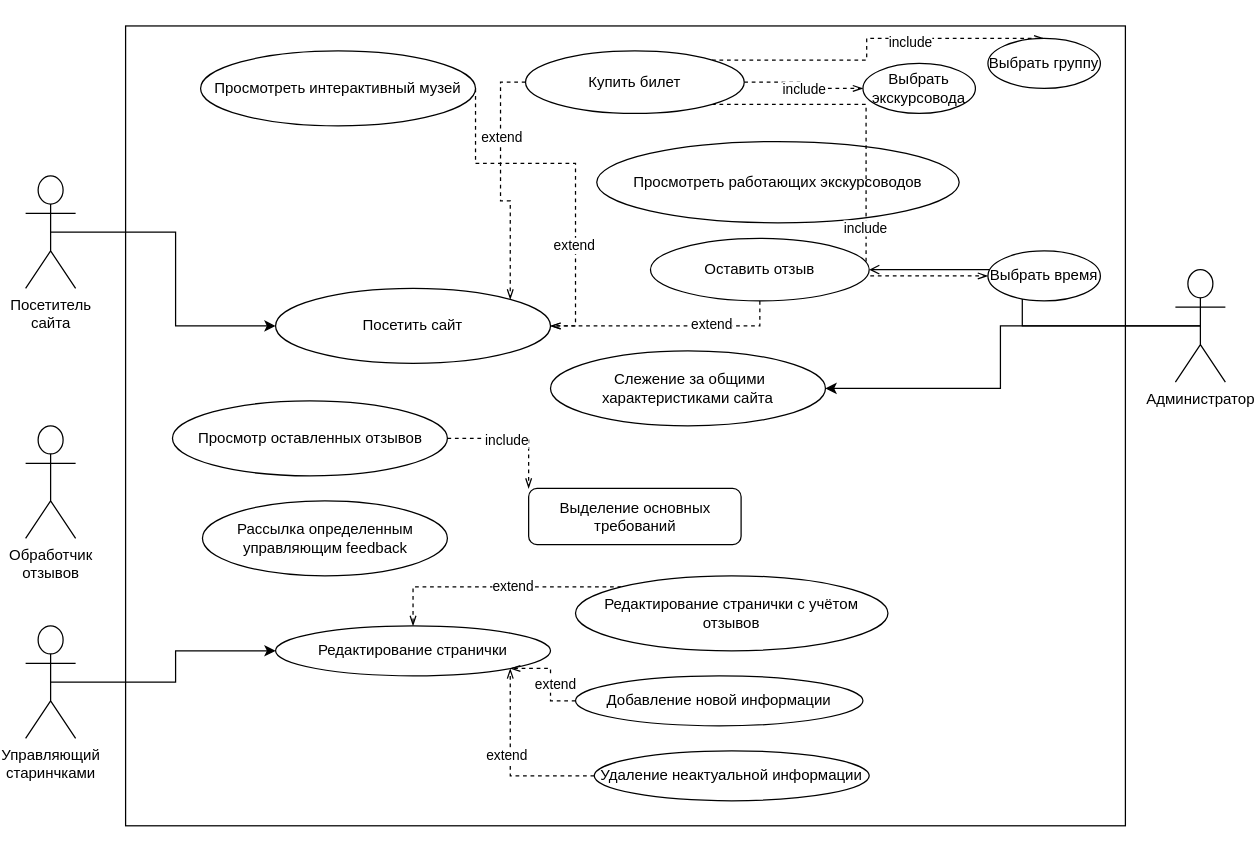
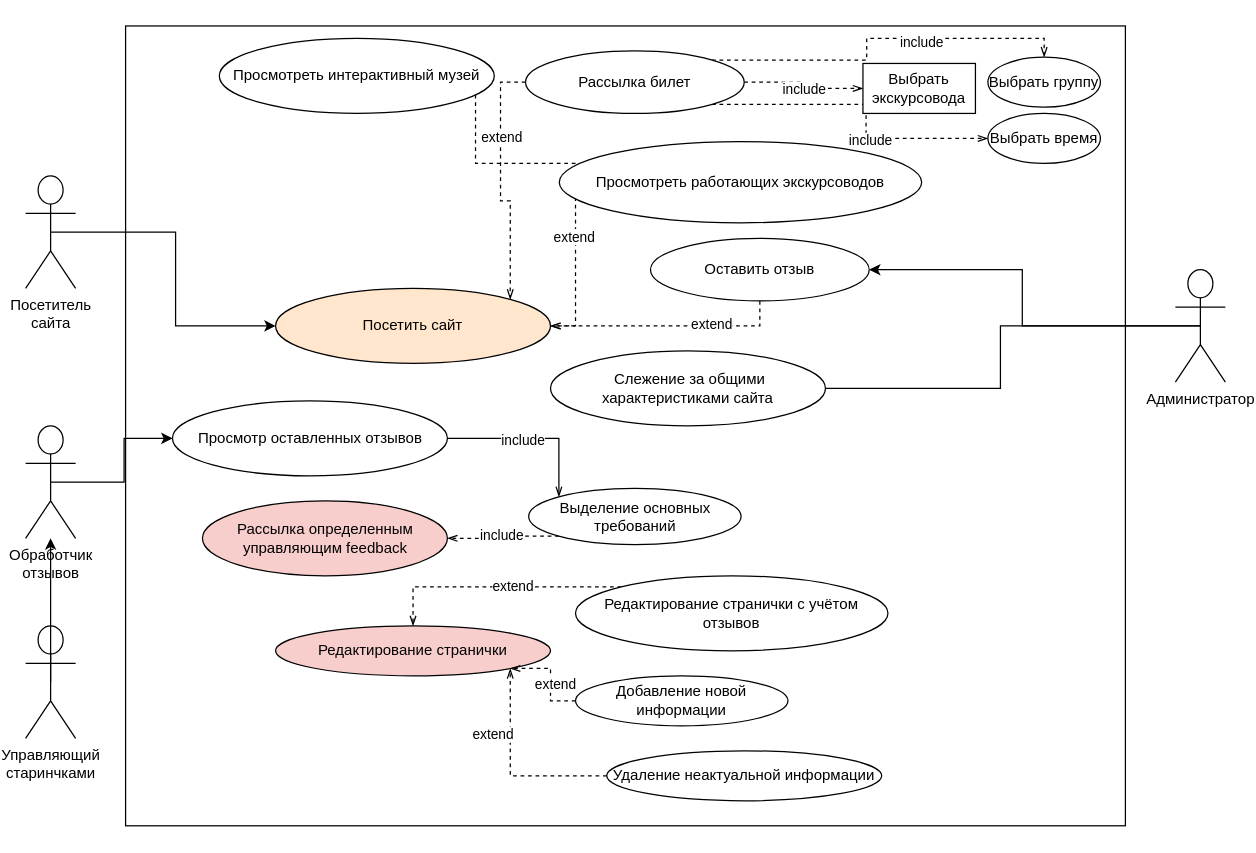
node "Выбрать группу": moved (1044, 63) -> (1044, 82)
node "Купить билет": label "Купить билет" -> "Рассылка билет"
node "Просмотреть интерактивный музей": moved (338, 88) -> (357, 76)
node "Выбрать экскурсовода": shape ellipse -> rectangle
node "Просмотреть работающих экскурсоводов": moved (778, 182) -> (741, 182)
edge "Администратор" -> "Оставить отзыв": arrowhead open -> classic
node "Выбрать время": moved (1044, 276) -> (1044, 138)
node "Посетить сайт": fillcolor #ffffff -> #ffe6cc
edge "Администратор" -> "Слежение за общими характеристиками сайта": arrowhead classic -> none
edge "Просмотр оставленных отзывов" -> "Выделение основных требований": style dashed -> solid
edge "Обработчик отзывов" -> "Просмотр оставленных отзывов": added
node "Выделение основных требований": shape rounded rectangle -> ellipse
edge "Выделение основных требований" -> "Рассылка определенным управляющим feedback": added, label "include"
node "Рассылка определенным управляющим feedback": fillcolor #ffffff -> #f8cecc
node "Редактирование странички": fillcolor #ffffff -> #f8cecc
edge "Управляющий старинчками" -> "Редактирование странички": now "Управляющий старинчками" -> "Обработчик отзывов"
node "Добавление новой информации": size 288x50 -> 213x50
node "Удаление неактуальной информации": moved (732, 776) -> (744, 776)
